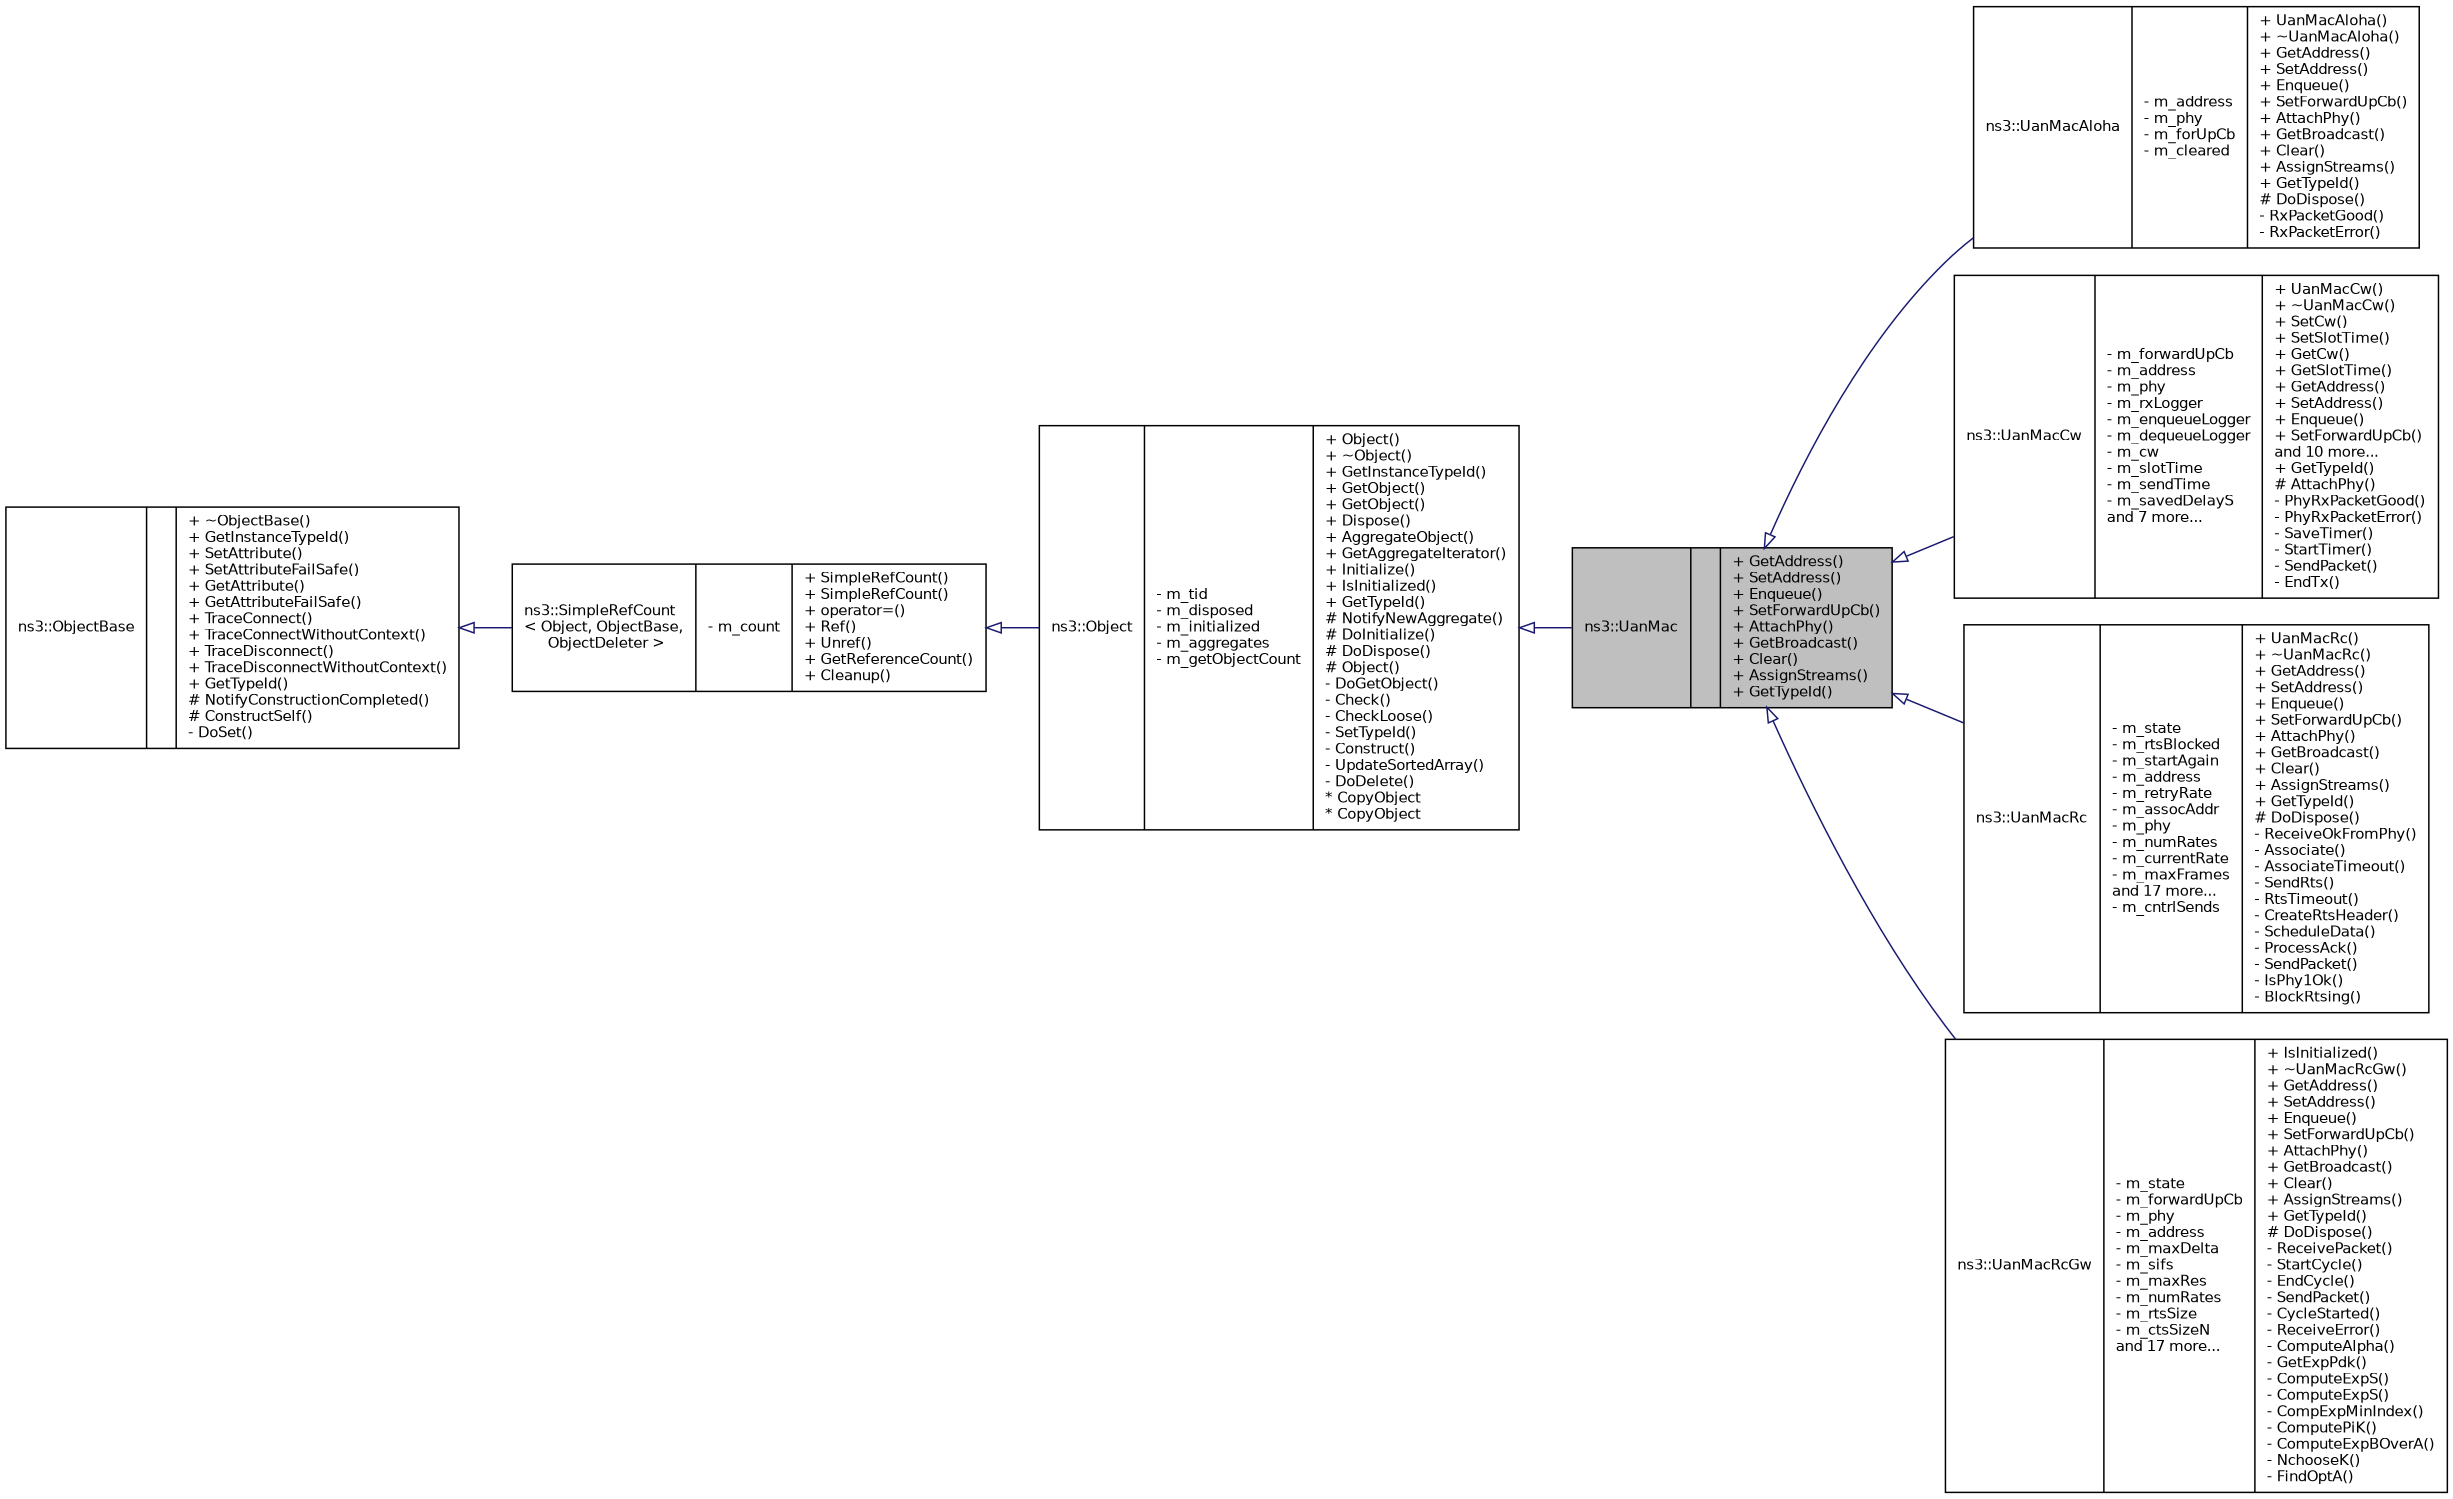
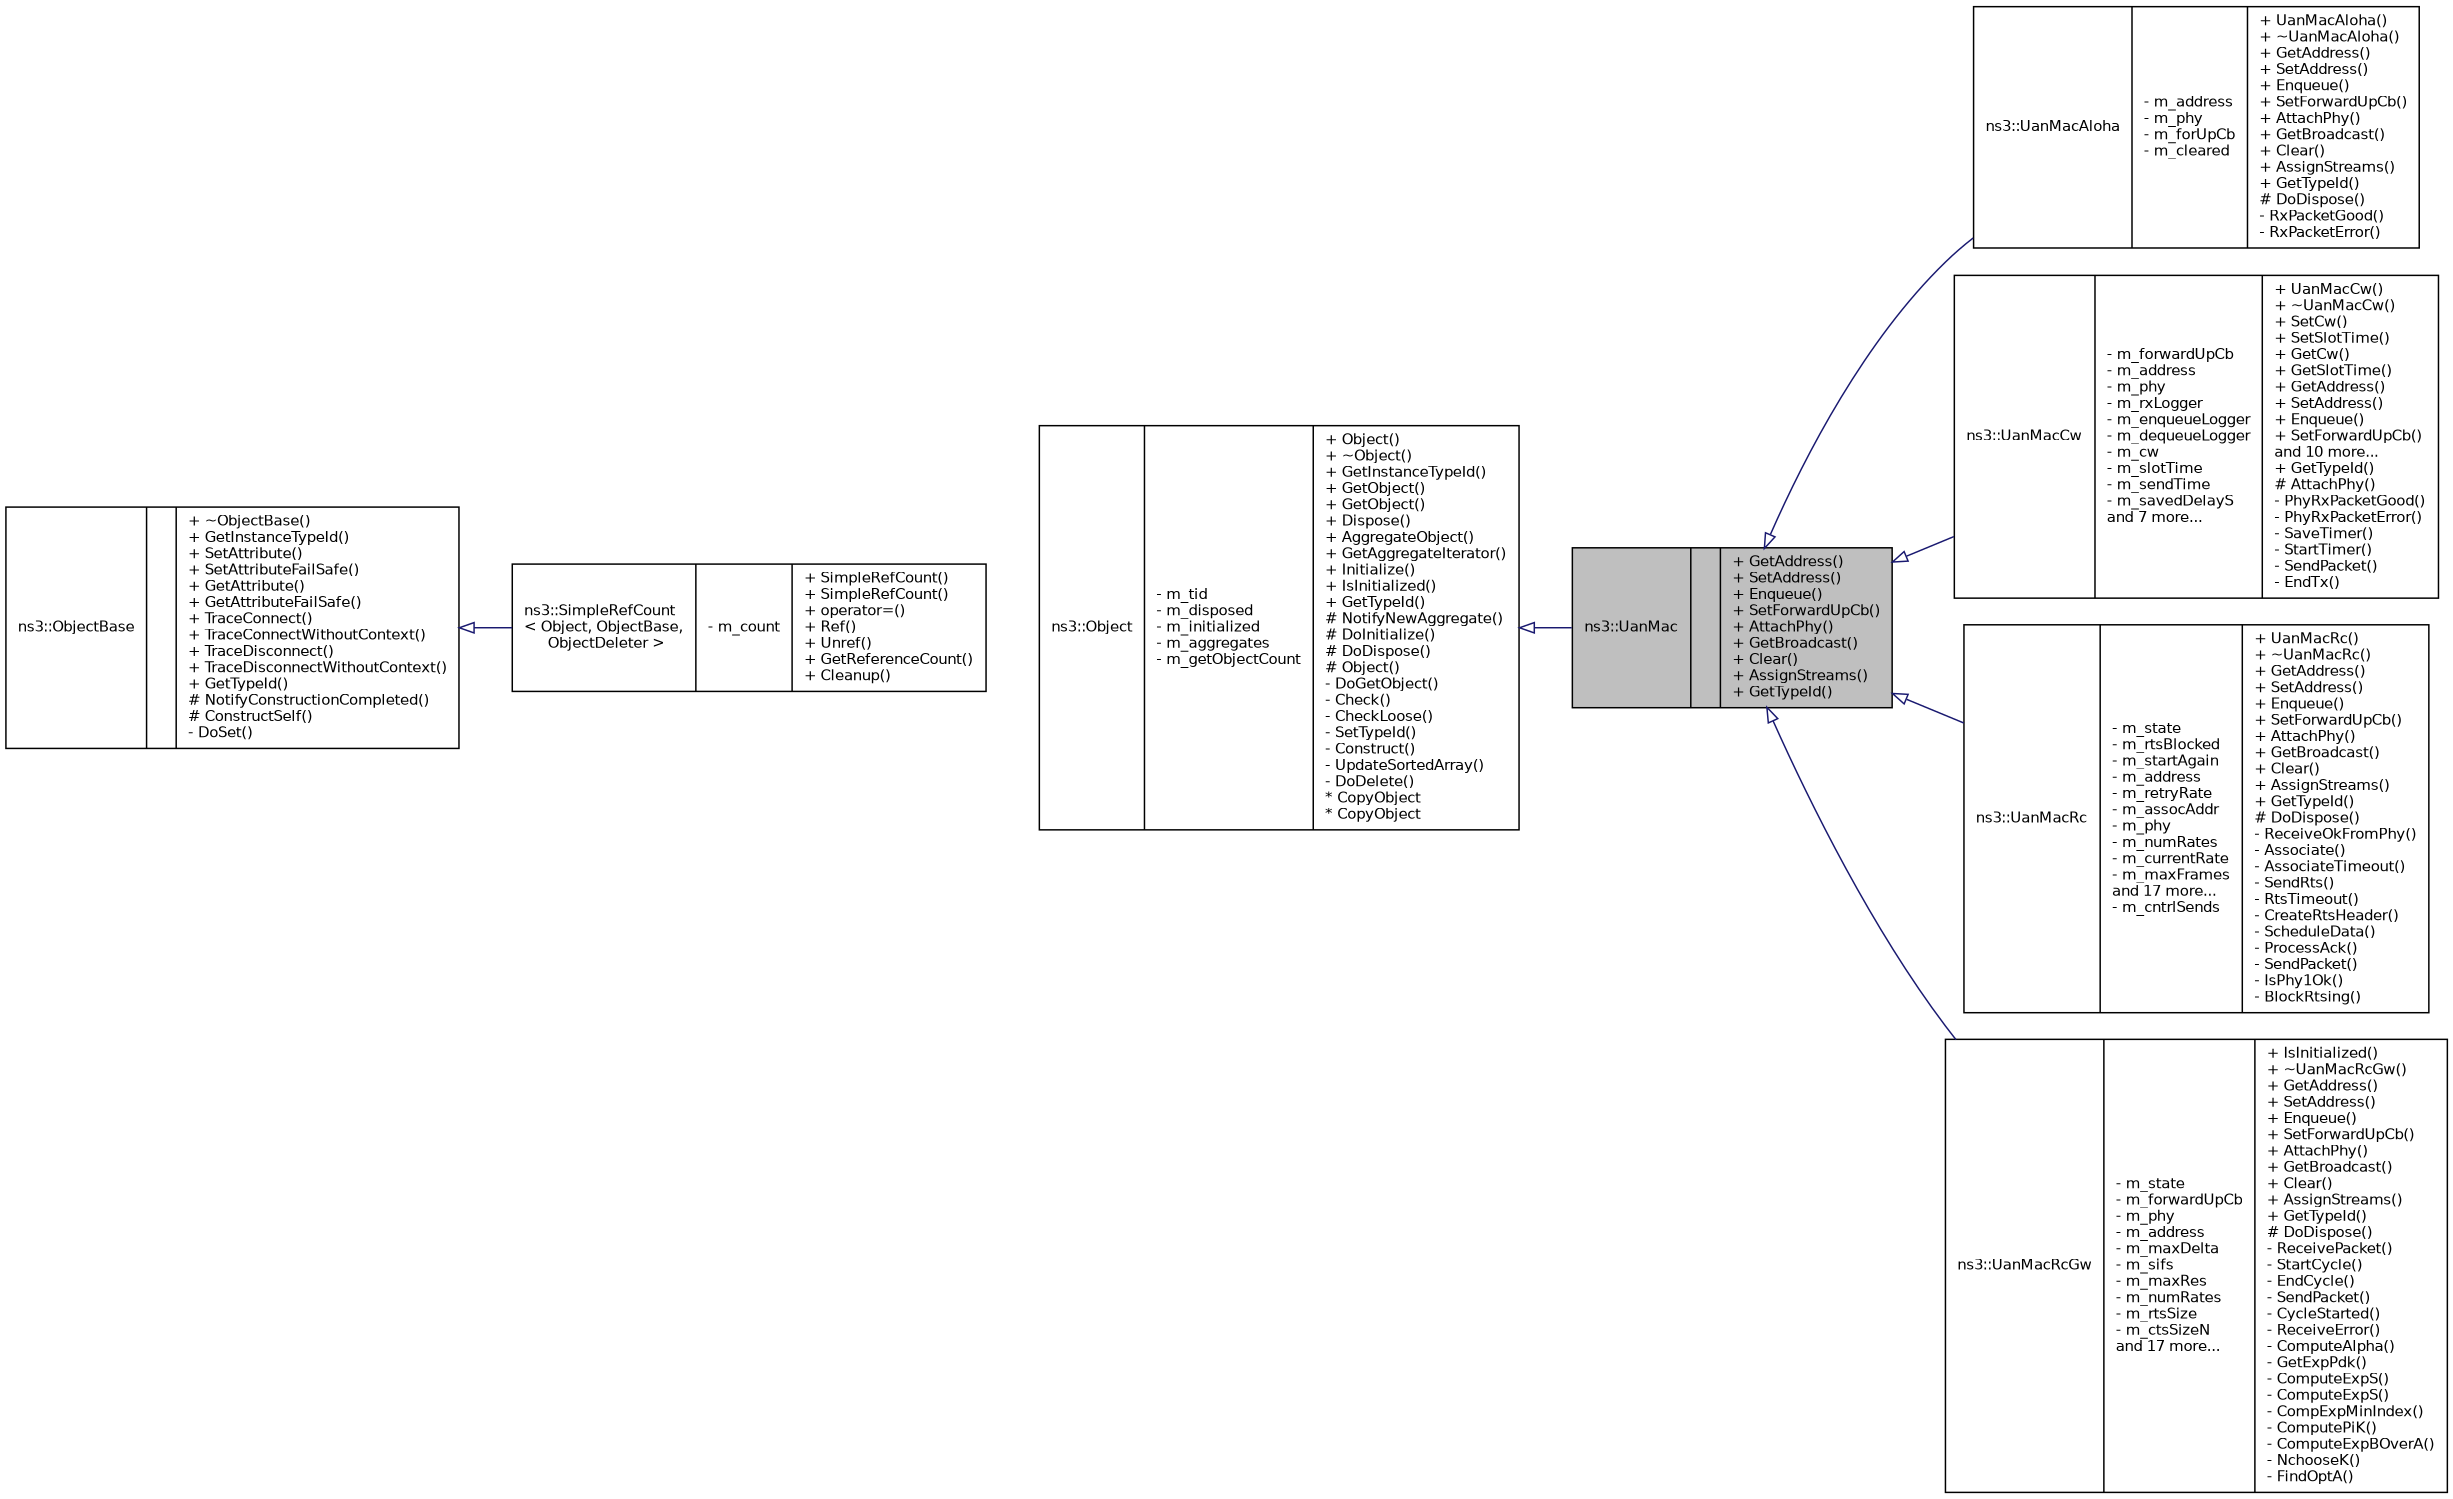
edge "ns3::Object" -> "ns3::SimpleRefCount": removed
